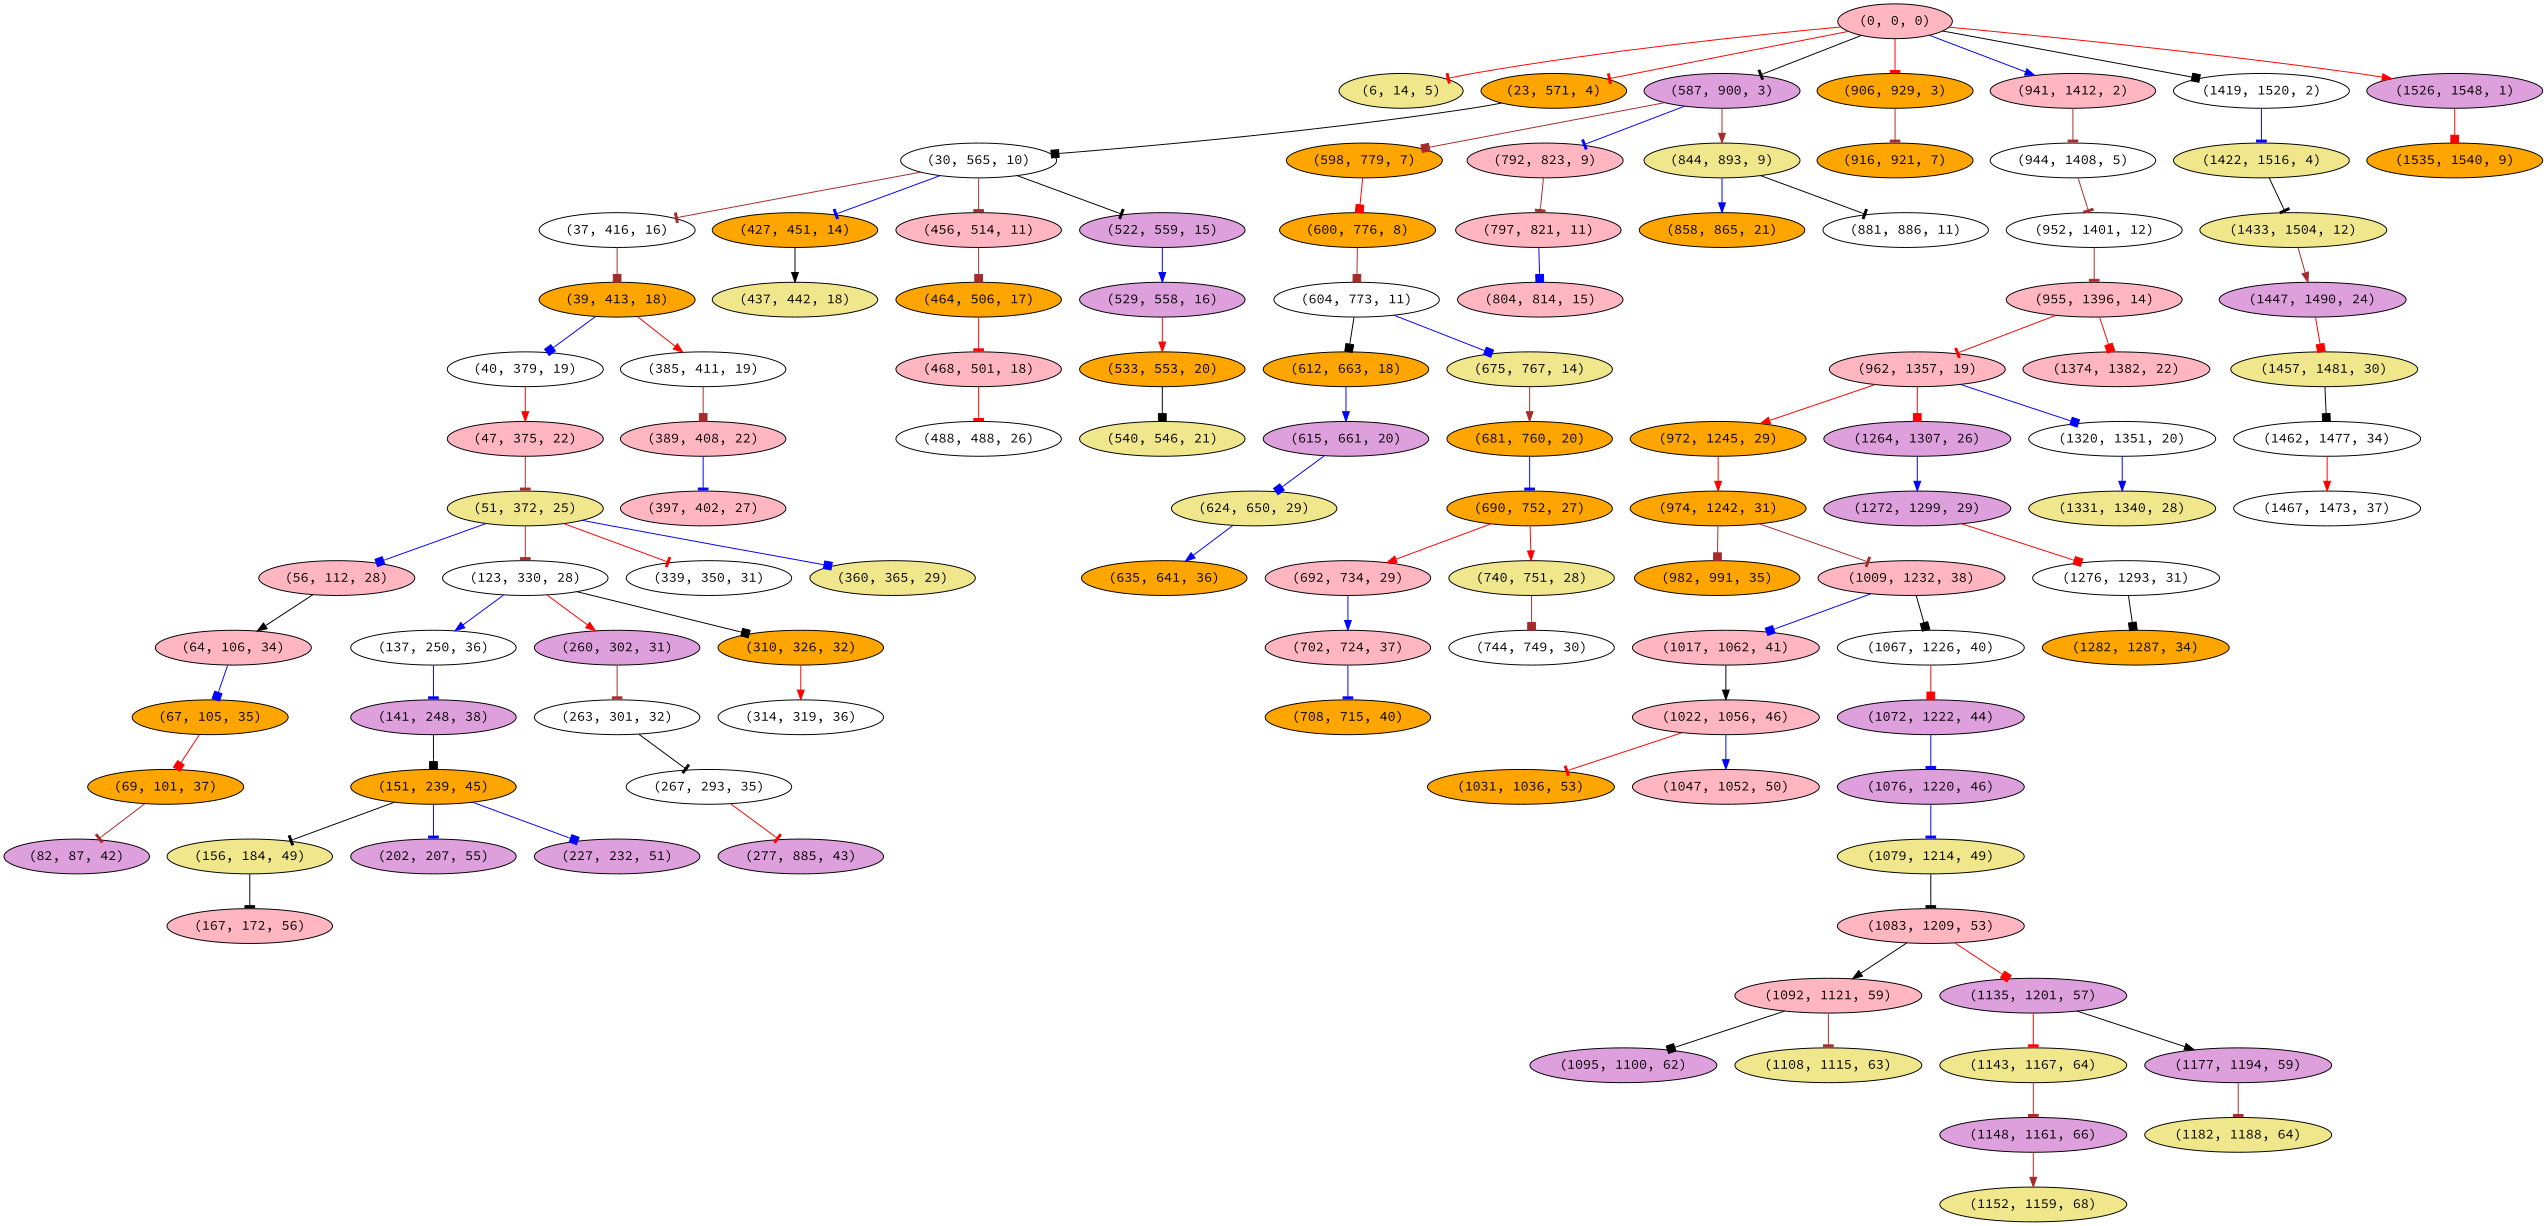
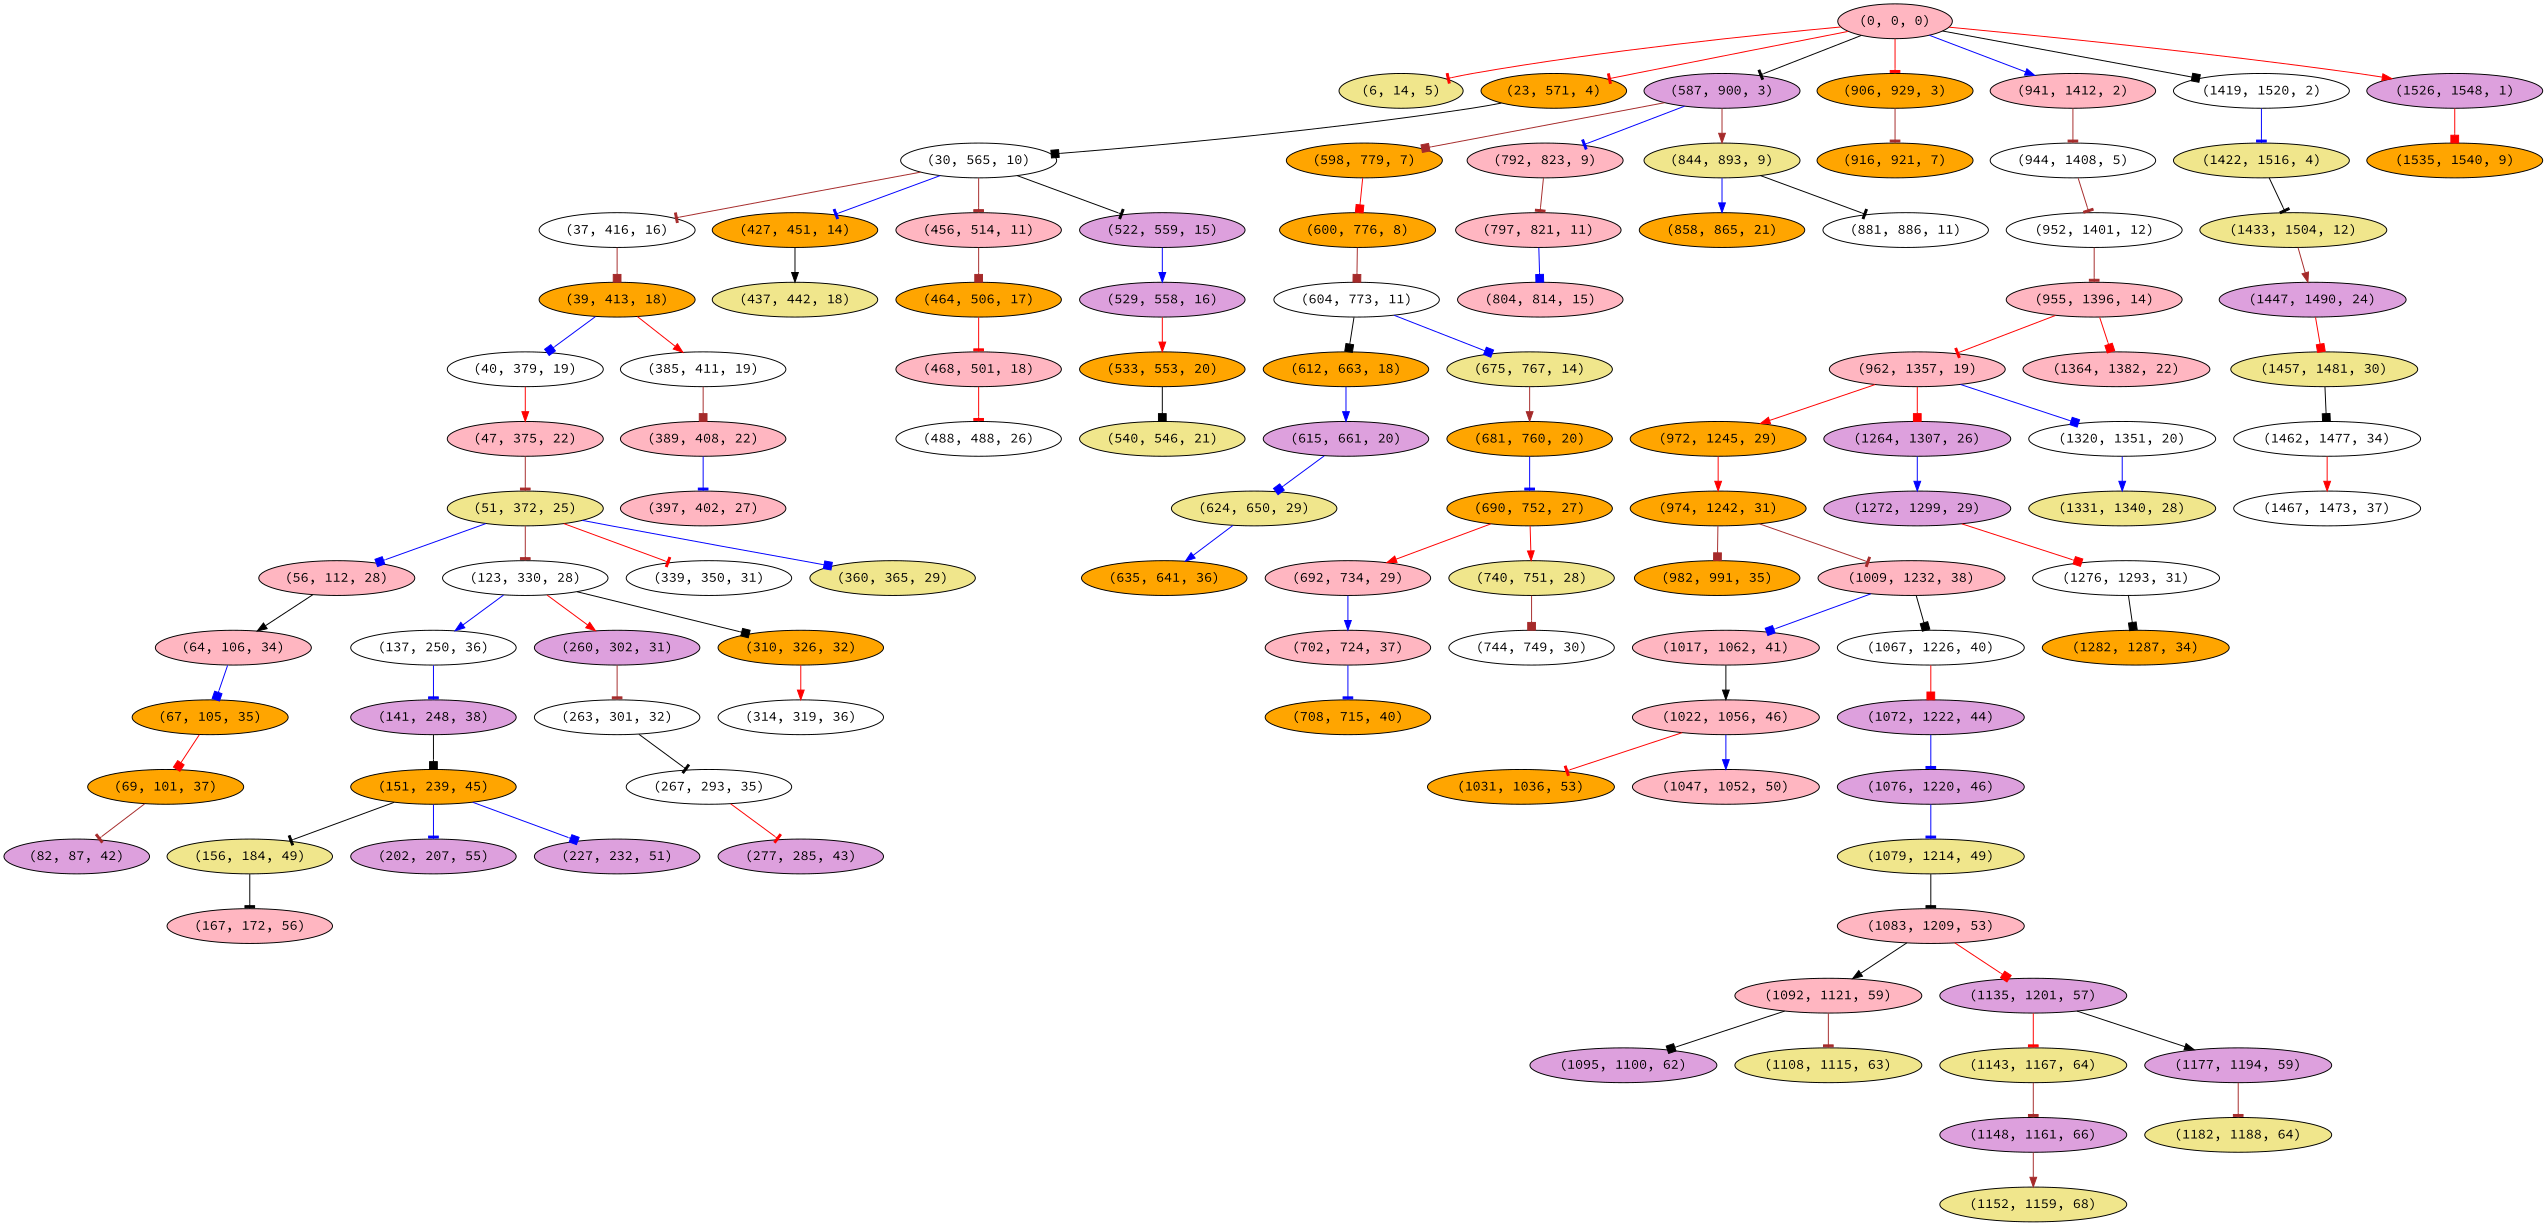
node "(1374, 1382, 22)": label "(1374, 1382, 22)" -> "(1364, 1382, 22)"
node "(277, 885, 43)": label "(277, 885, 43)" -> "(277, 285, 43)"
